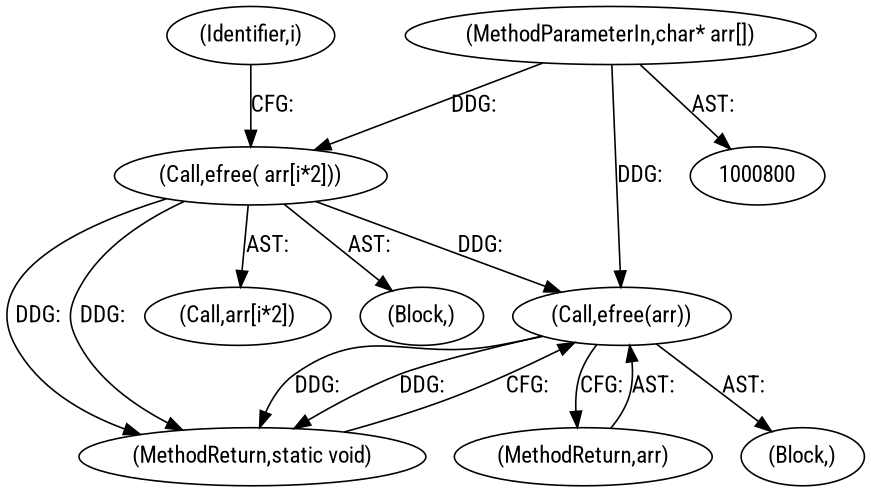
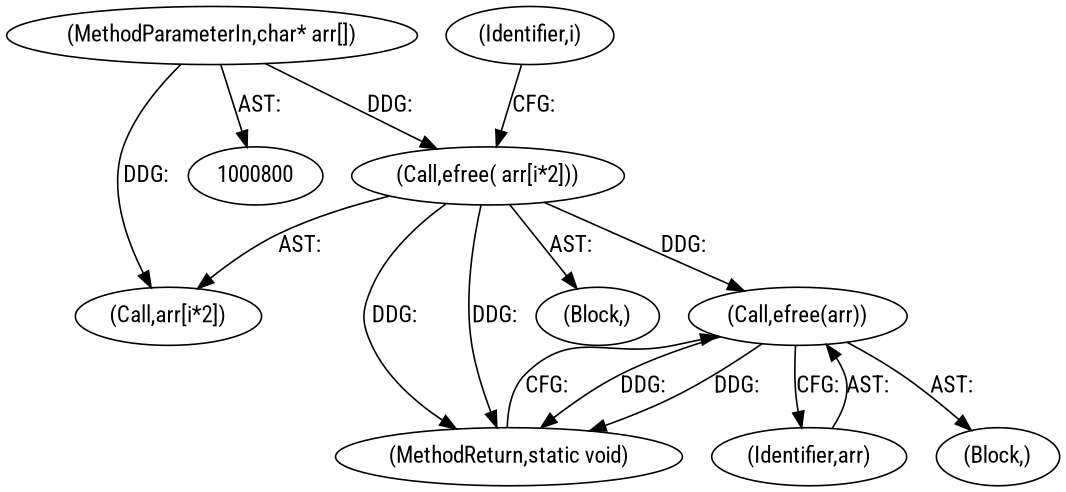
edge "(MethodParameterIn,char* arr[])" -> "(Call,efree(arr))": now "(MethodParameterIn,char* arr[])" -> "(Call,arr[i*2])"
node "(MethodReturn,arr)": label "(MethodReturn,arr)" -> "(Identifier,arr)"
